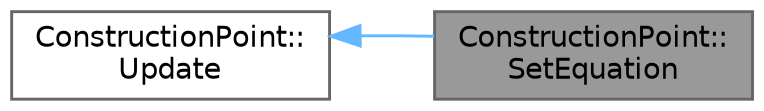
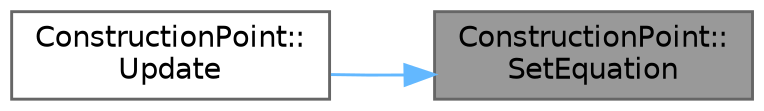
edge "ConstructionPoint:: SetEquation" -> "ConstructionPoint:: Update": reversed
